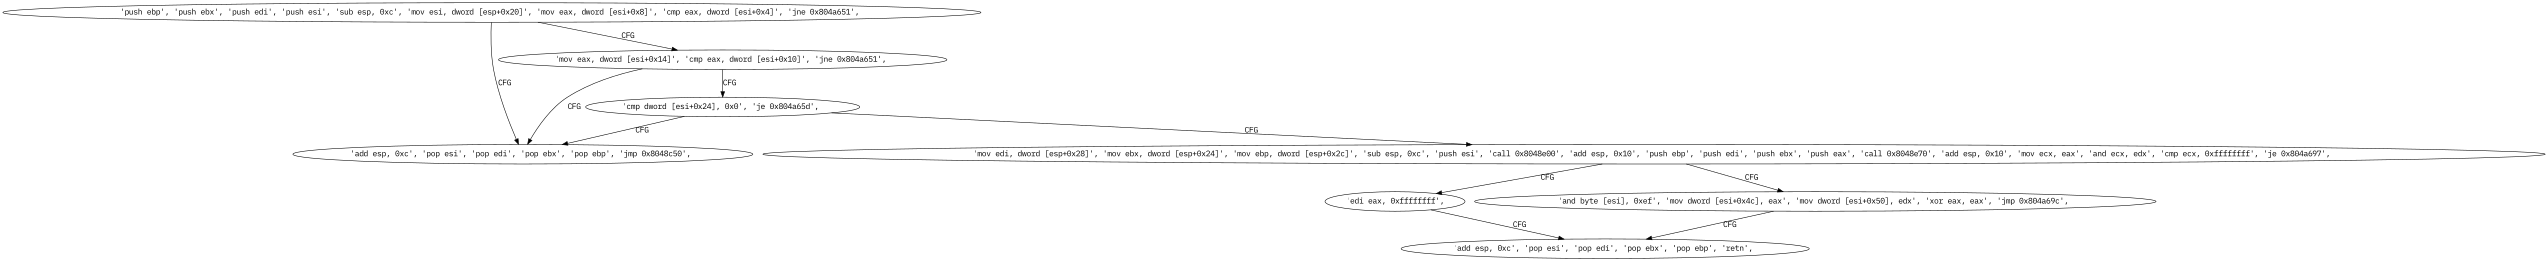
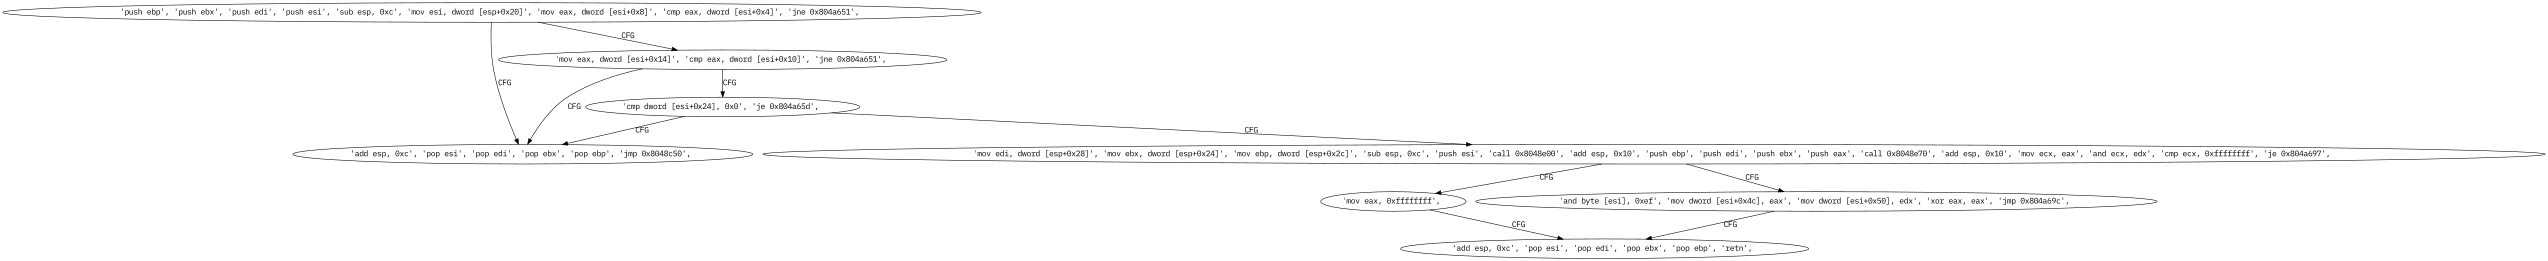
node "'edi eax, 0xffffffff',": label "'edi eax, 0xffffffff'," -> "'mov eax, 0xffffffff',"
